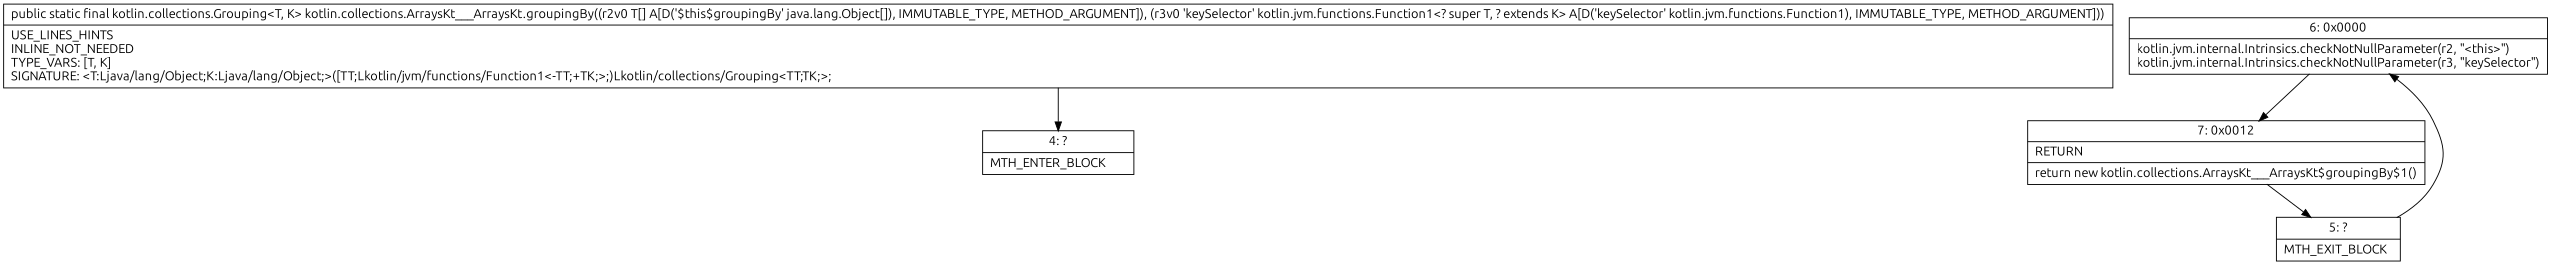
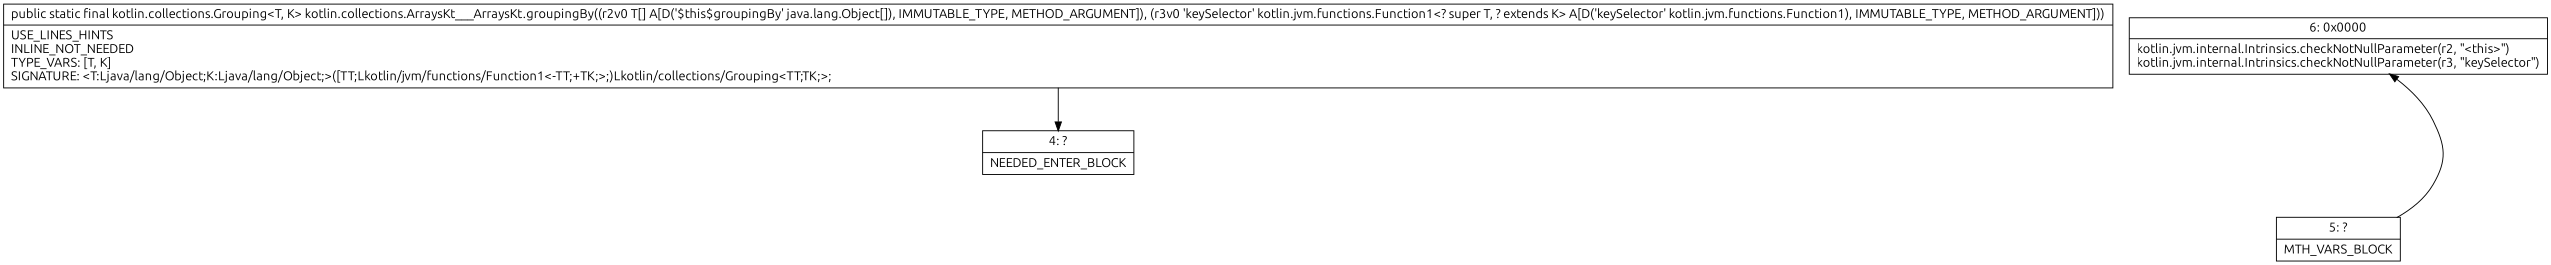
node "7: 0x0012": removed
node "4: ?": text "MTH_ENTER_BLOCK" -> "NEEDED_ENTER_BLOCK"
node "5: ?": text "MTH_EXIT_BLOCK" -> "MTH_VARS_BLOCK"
